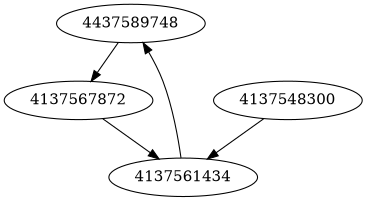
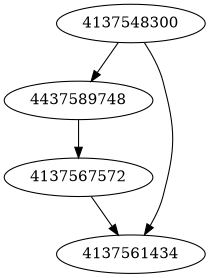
node "4137567872": label "4137567872" -> "4137567572"
edge "4137561434" -> "4437589748": now "4137548300" -> "4437589748"
